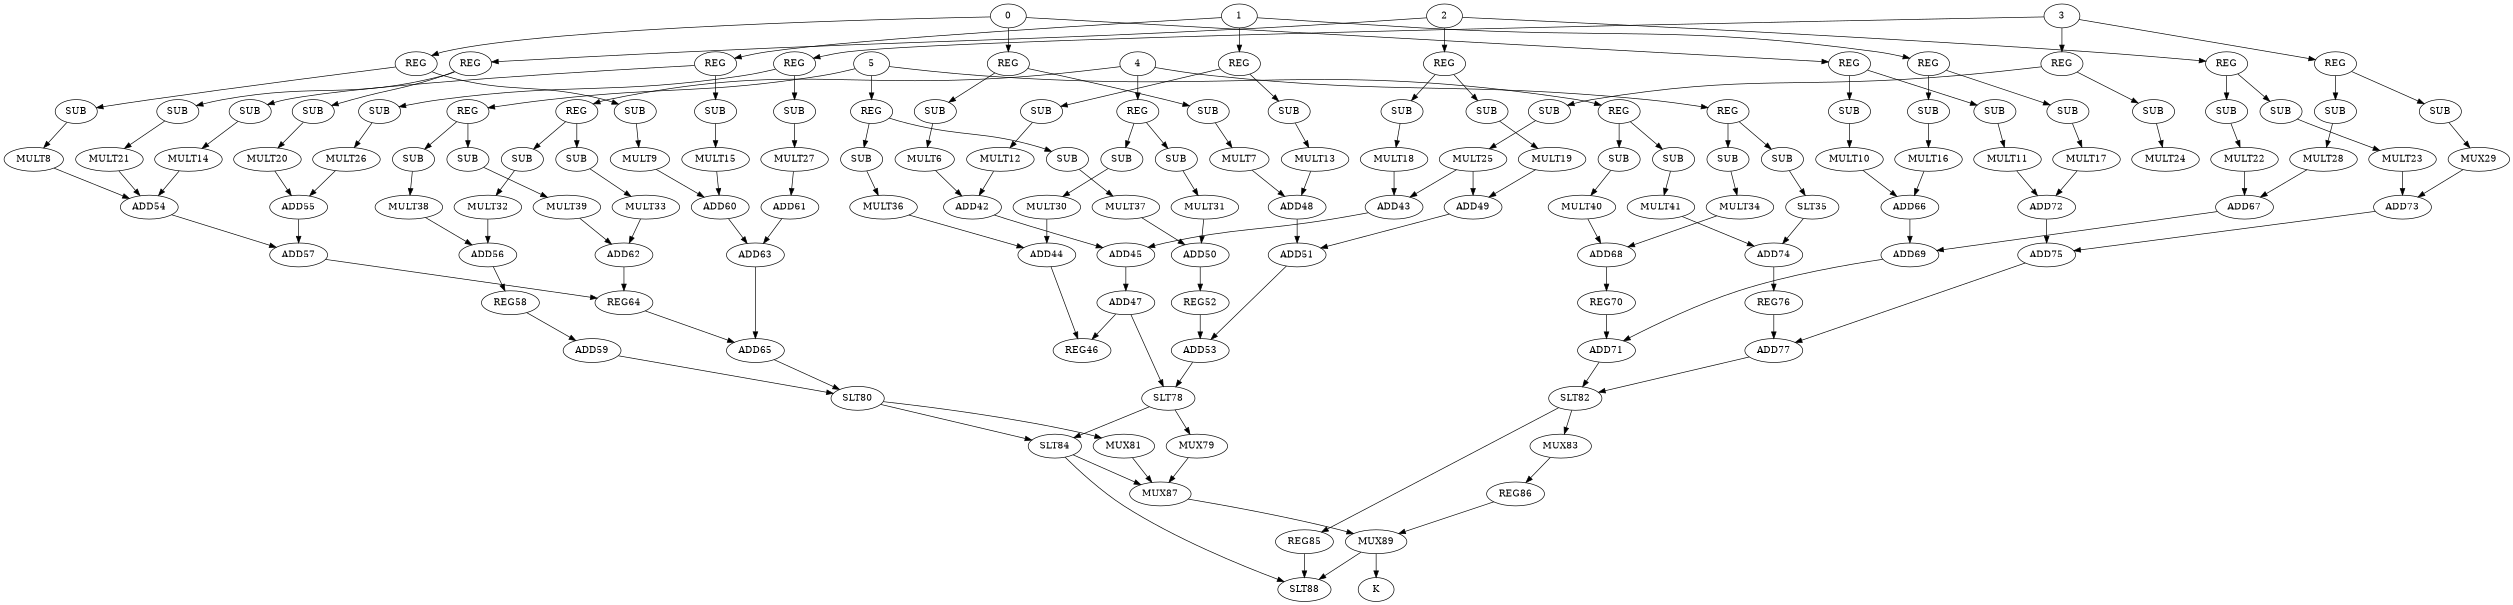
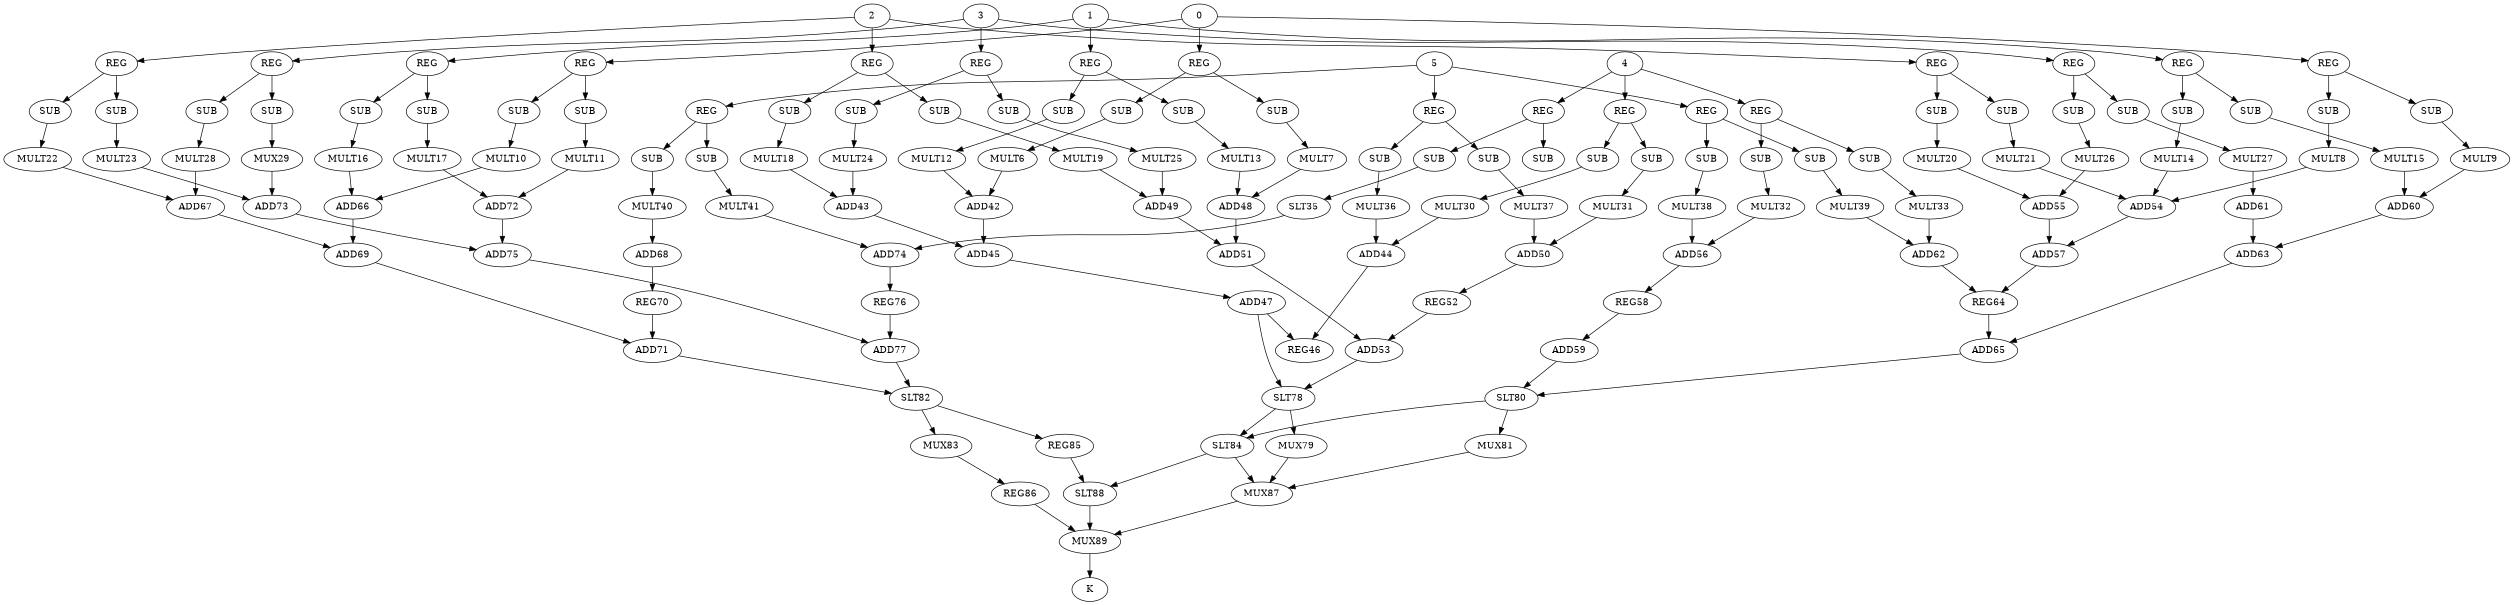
edge "MULT25" -> "ADD43": now "MULT24" -> "ADD43"
node "MULT34": removed
edge "MUX89" -> "SLT88": reversed
